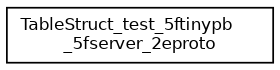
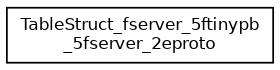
node "TableStruct_test_5ftinypb _5fserver_2eproto": label "TableStruct_test_5ftinypb _5fserver_2eproto" -> "TableStruct_fserver_5ftinypb _5fserver_2eproto"
